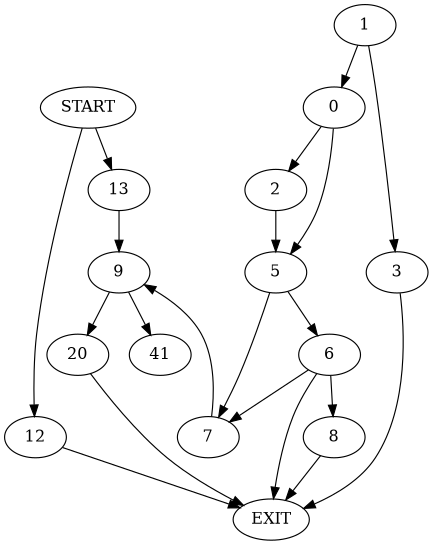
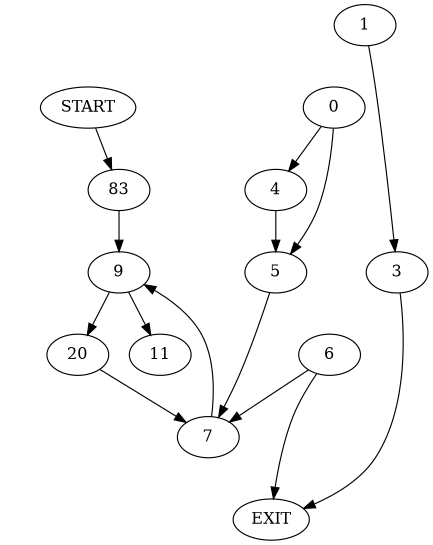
edge "1" -> "0": removed
node "13": label "13" -> "83"
node "2": label "2" -> "4"
edge "5" -> "6": removed
node "41": label "41" -> "11"
node "12": removed
node "8": removed
edge "20" -> "EXIT": now "20" -> "7"
